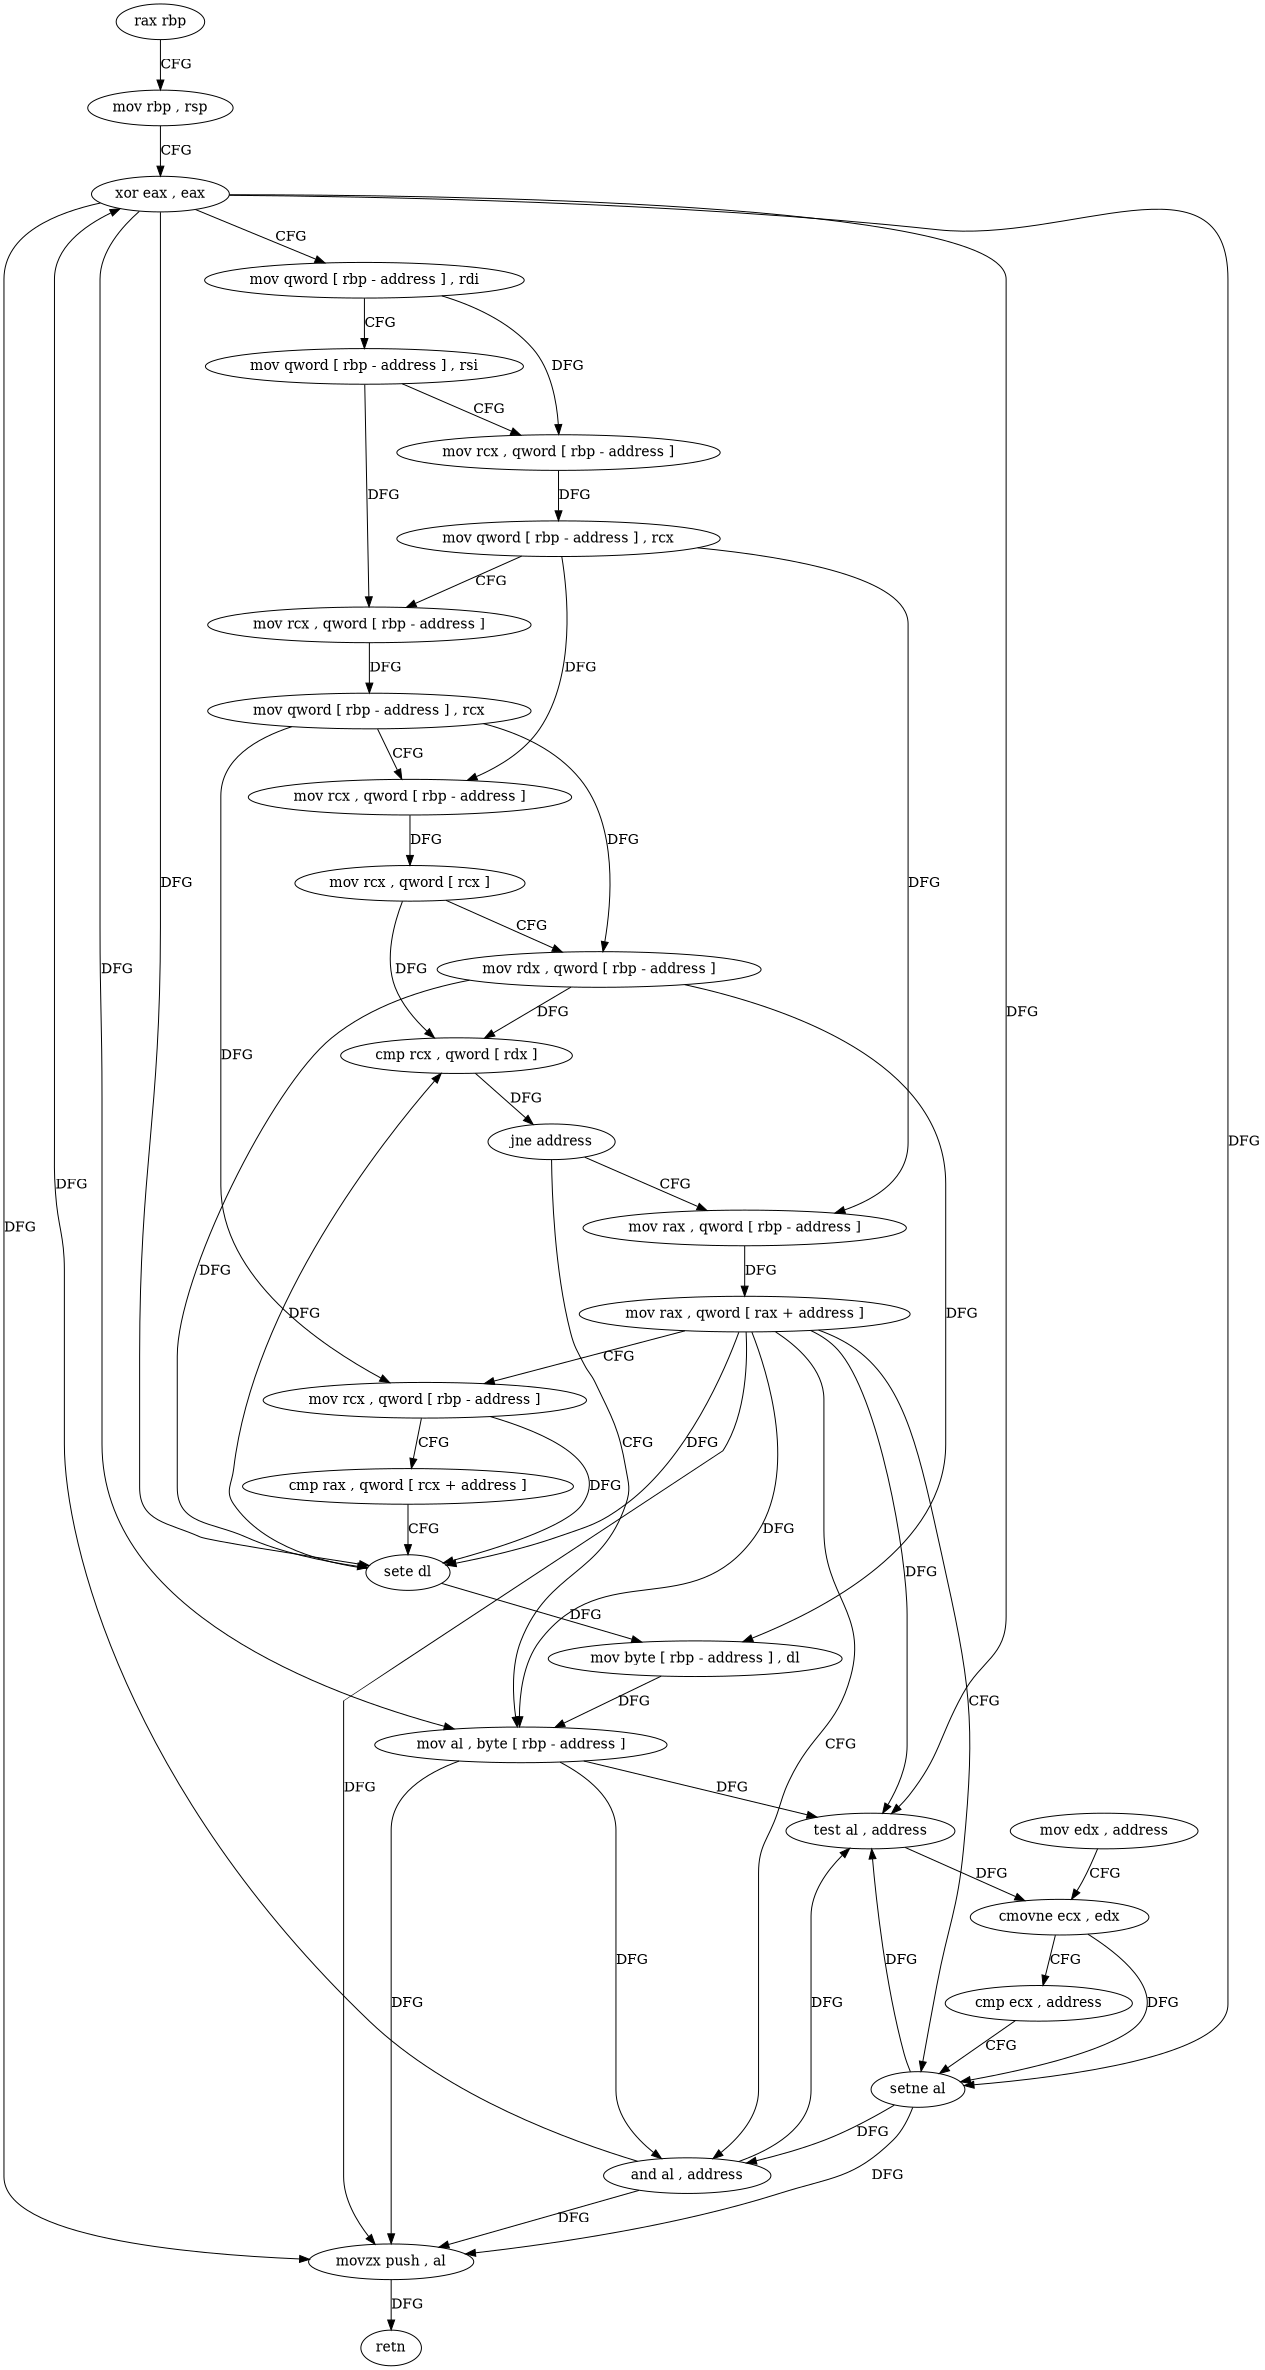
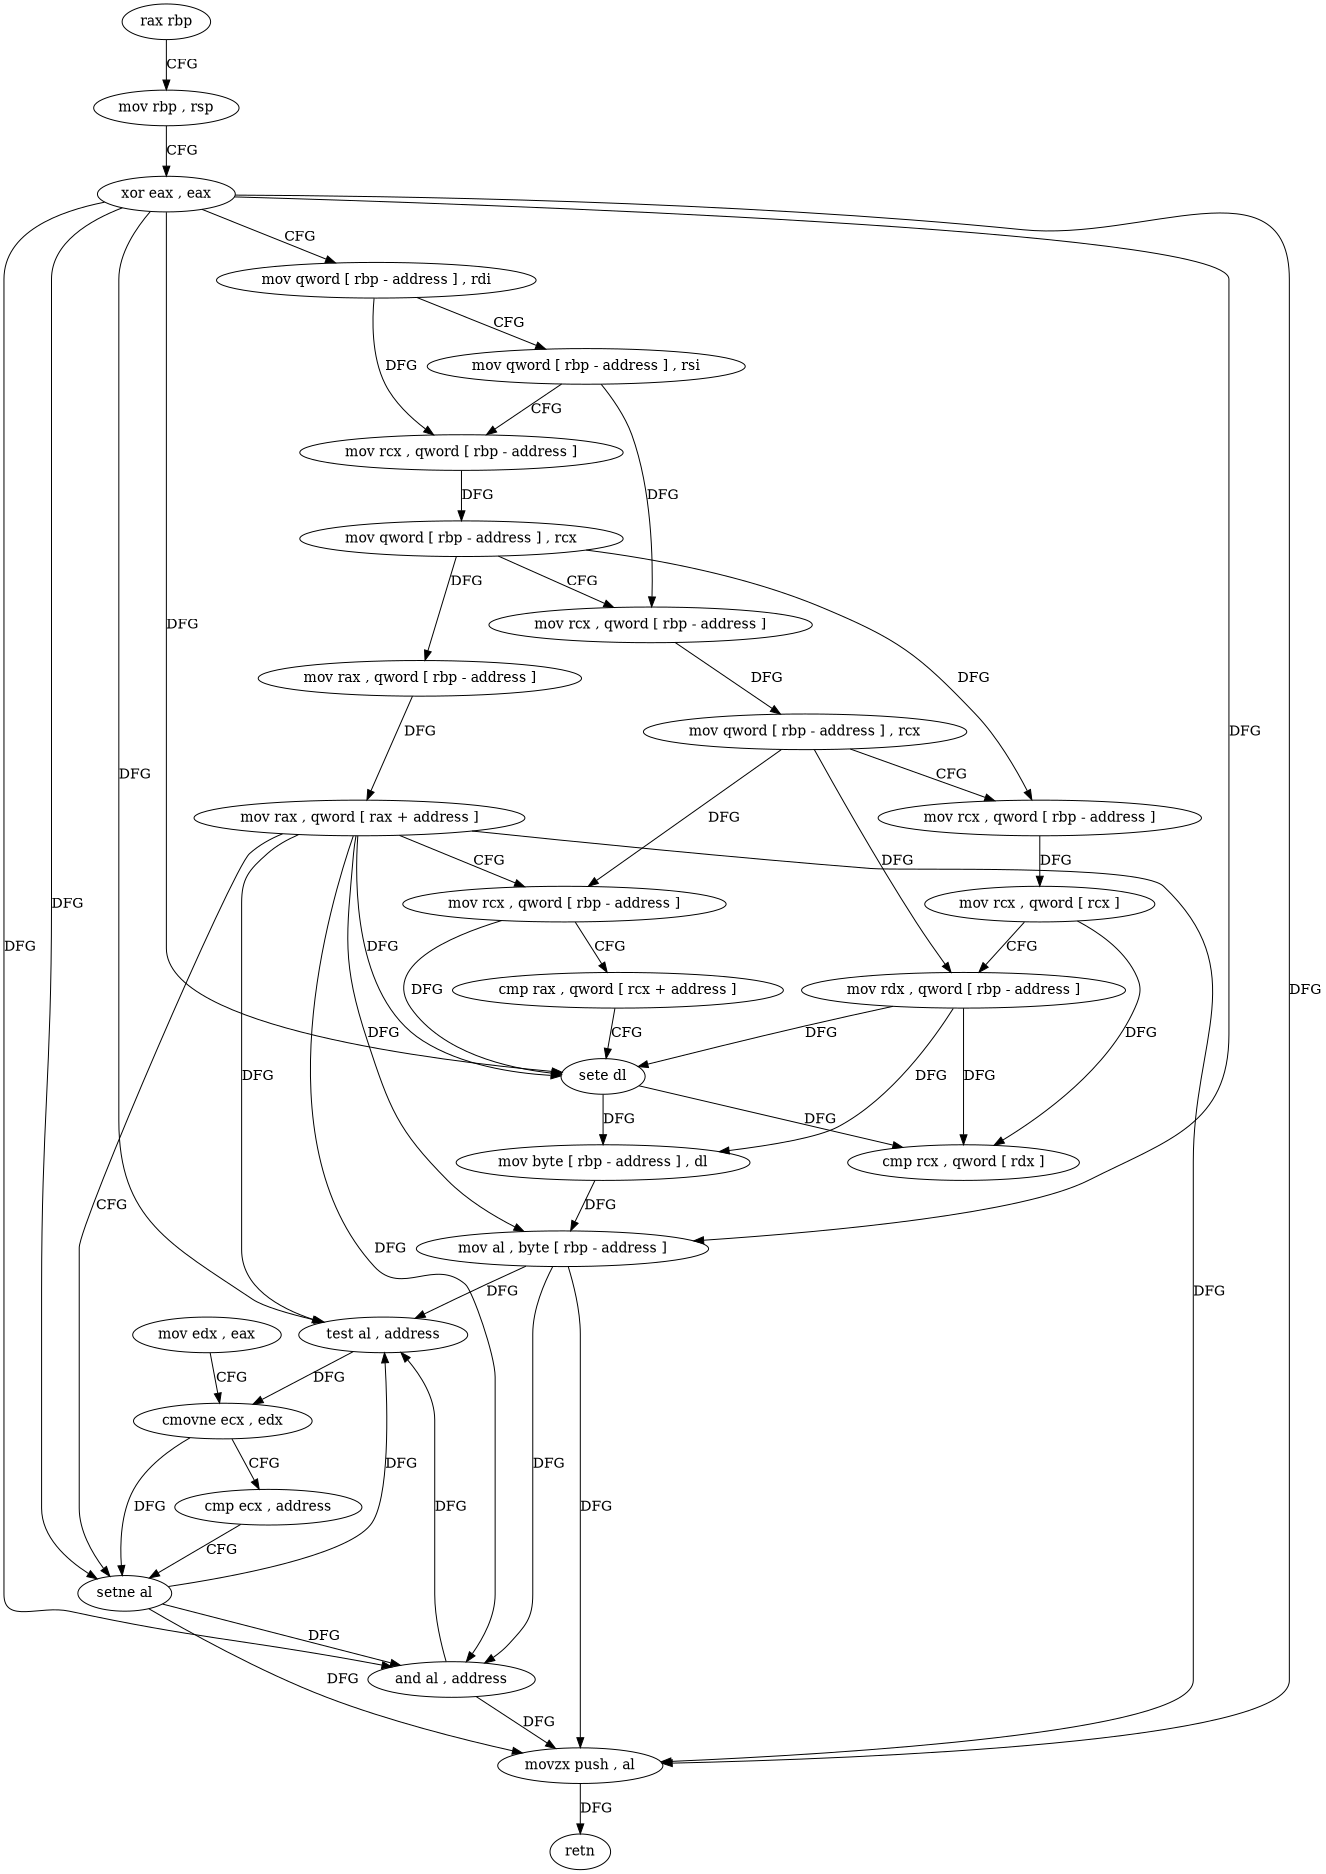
node "jne address": removed
edge "and al , address" -> "xor eax , eax": reversed
edge "mov rax , qword [ rax + address ]" -> "and al , address": label "CFG" -> "DFG"
node "mov edx , address": label "mov edx , address" -> "mov edx , eax"
